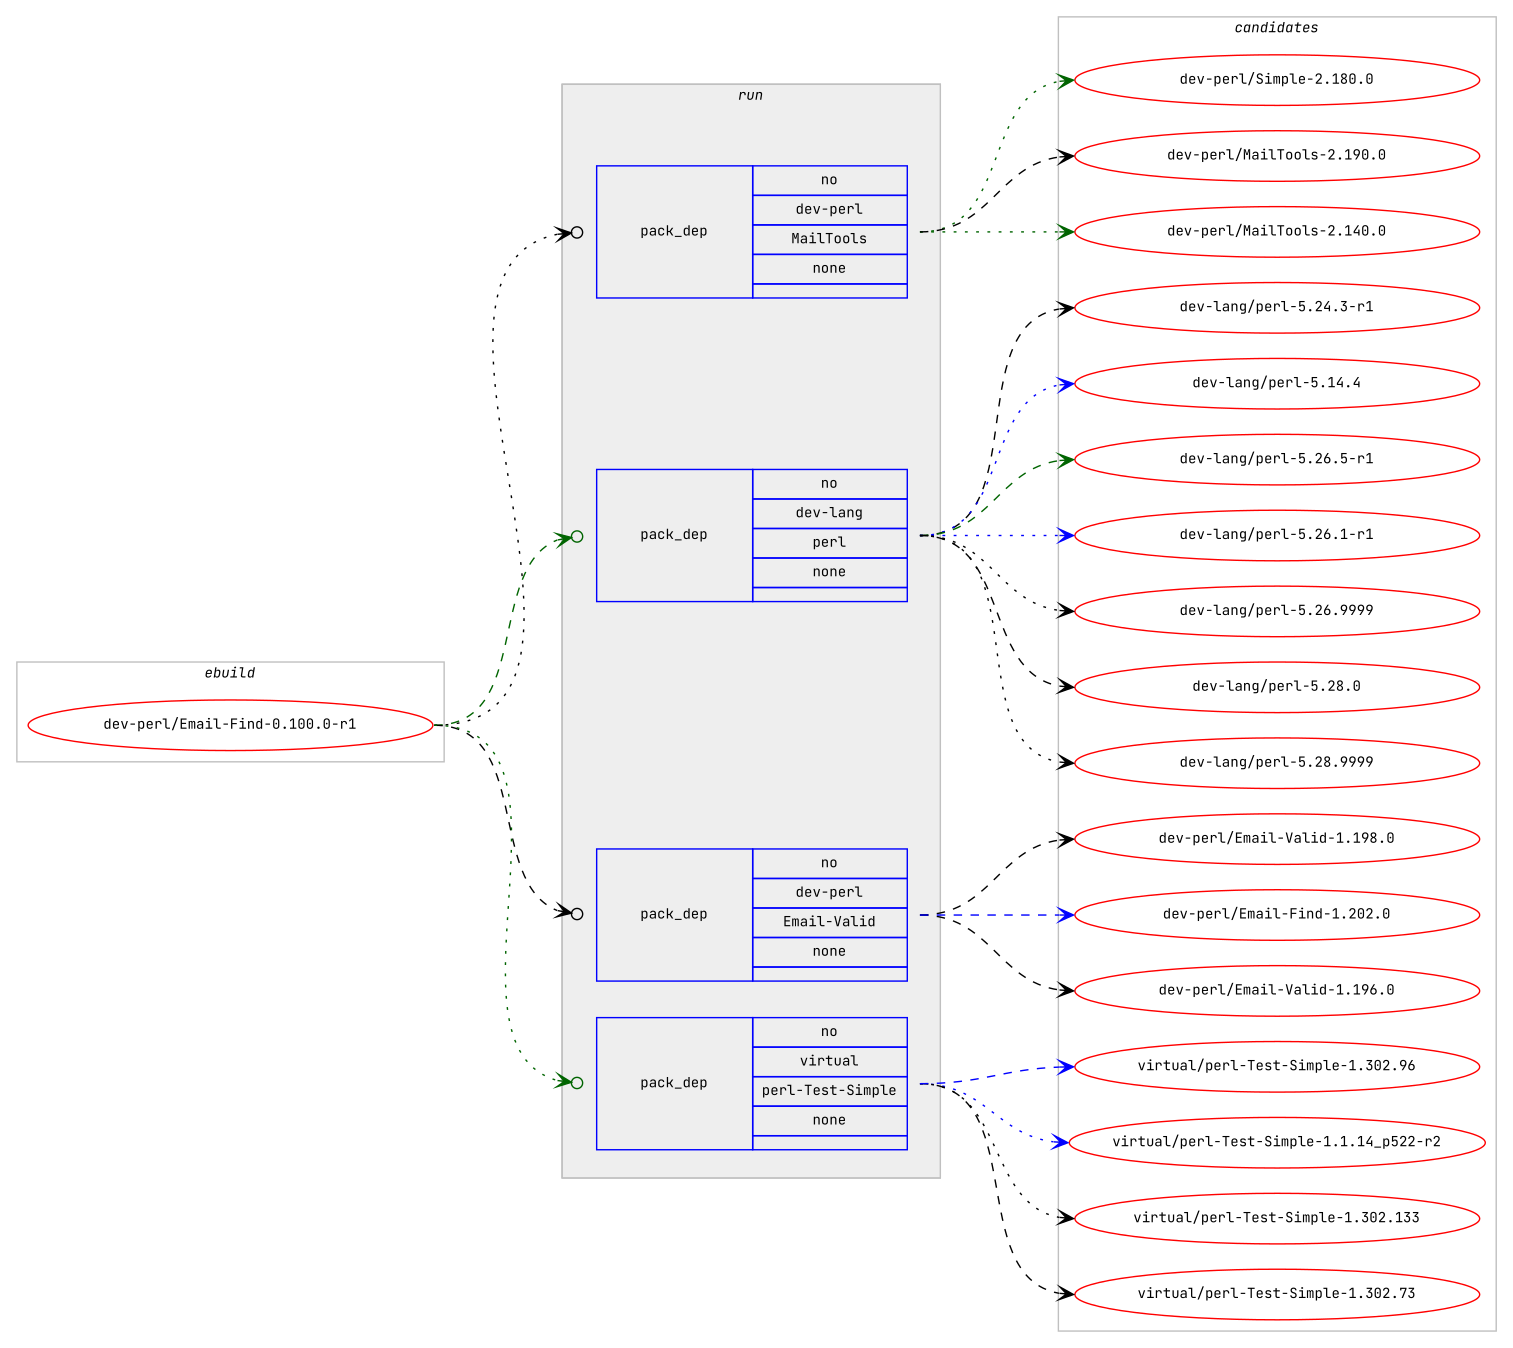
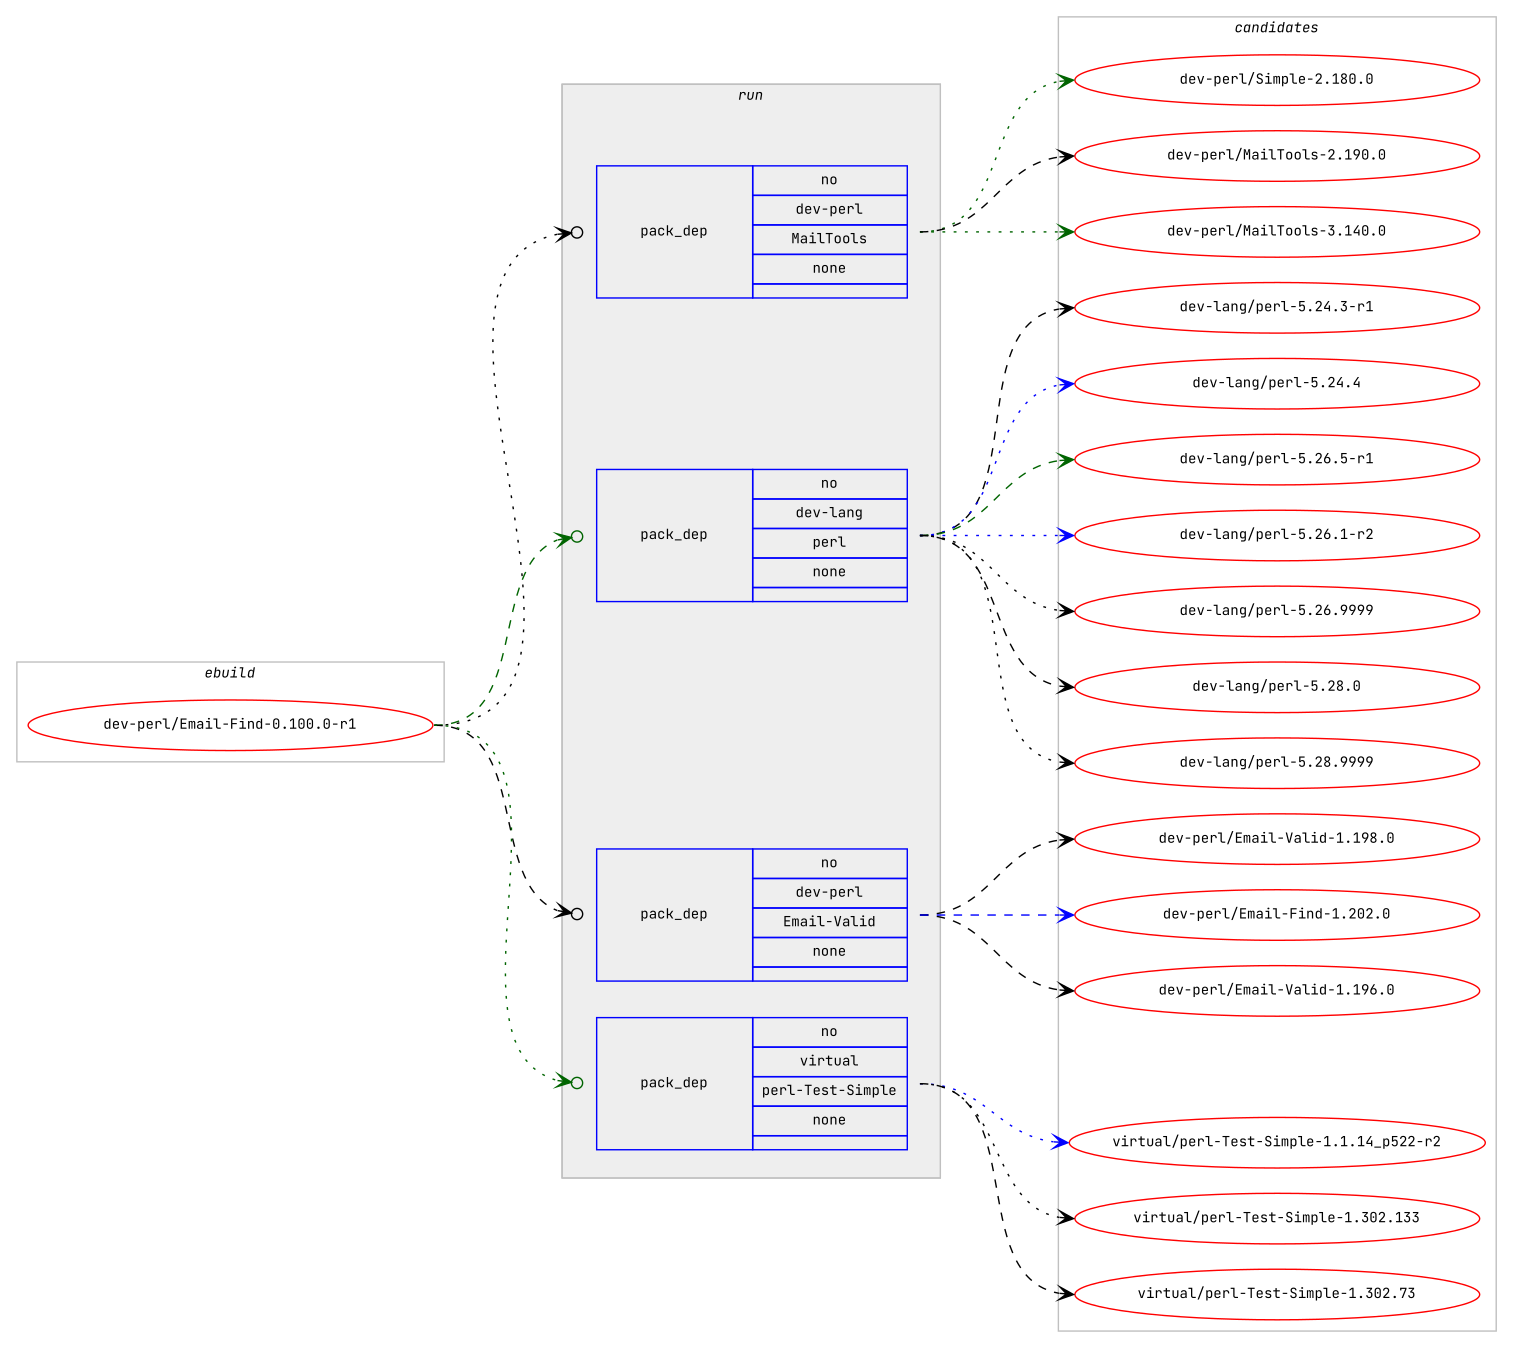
node "dev-perl/MailTools-2.140.0": label "dev-perl/MailTools-2.140.0" -> "dev-perl/MailTools-3.140.0"
node "dev-lang/perl-5.14.4": label "dev-lang/perl-5.14.4" -> "dev-lang/perl-5.24.4"
node "dev-lang/perl-5.26.1-r1": label "dev-lang/perl-5.26.1-r1" -> "dev-lang/perl-5.26.1-r2"
node "virtual/perl-Test-Simple-1.302.96": removed
